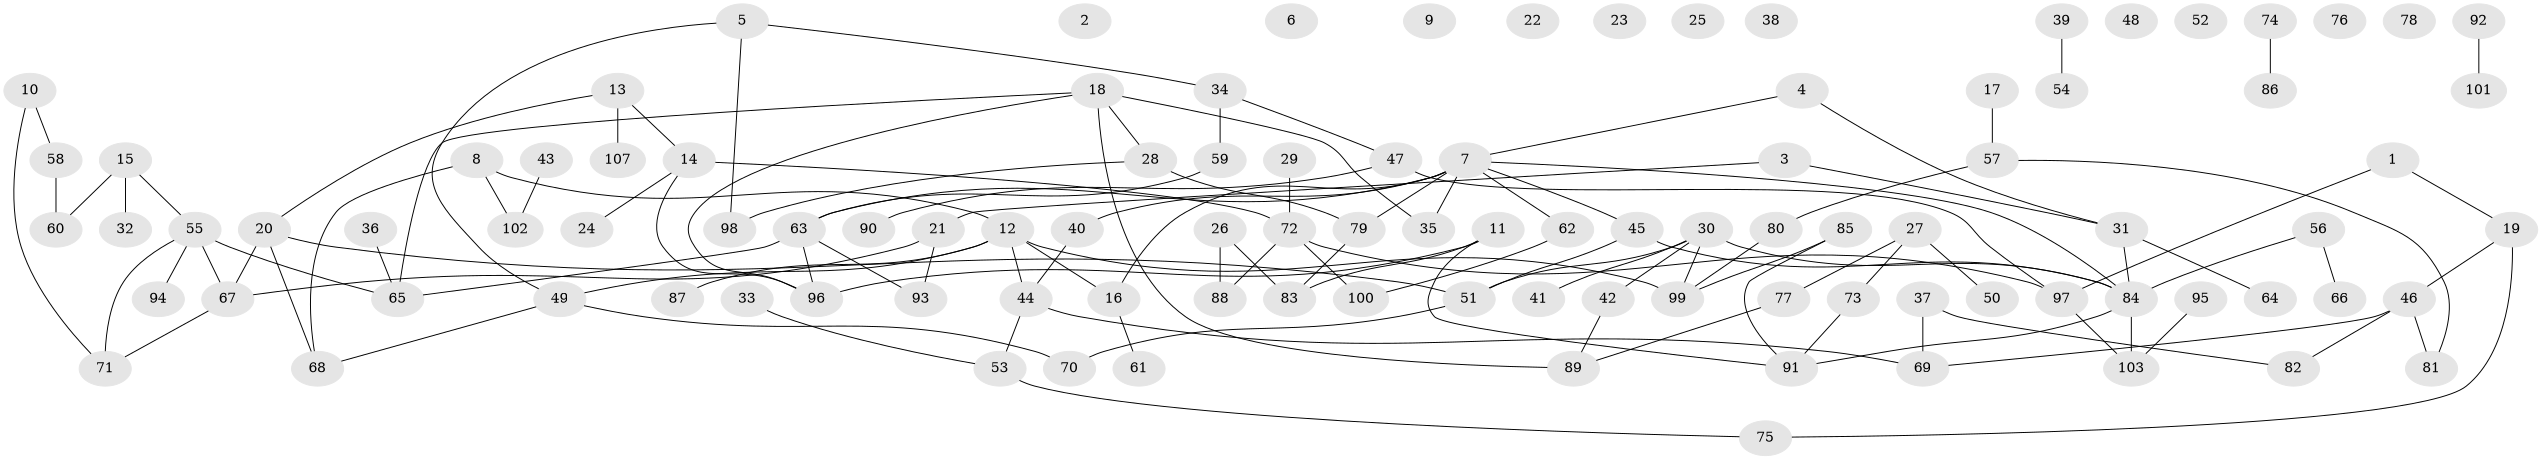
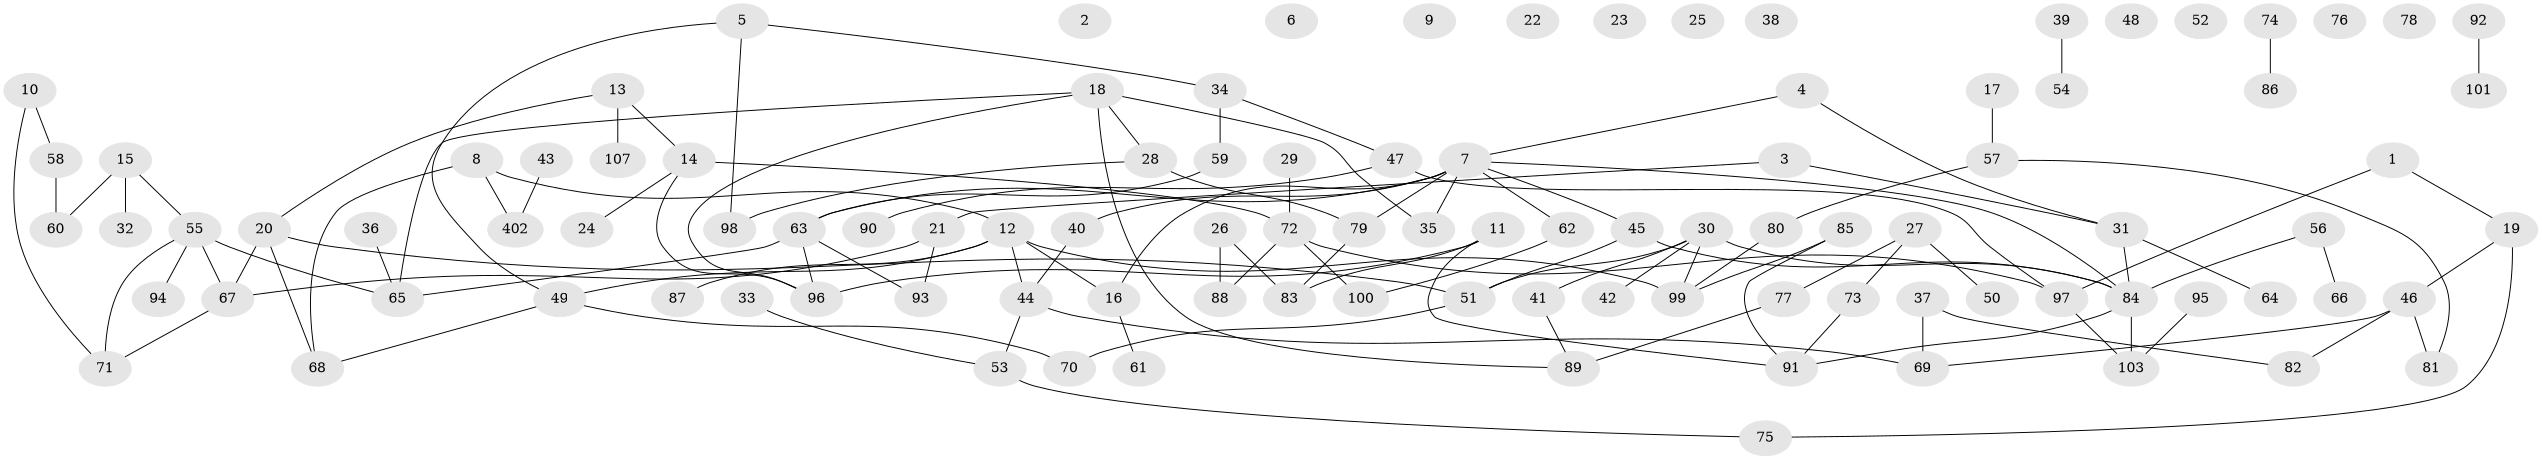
node "102": label "102" -> "402"
edge "42" -- "89": now "41" -- "89"
